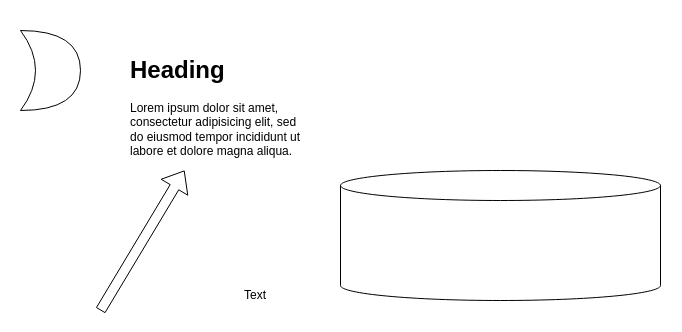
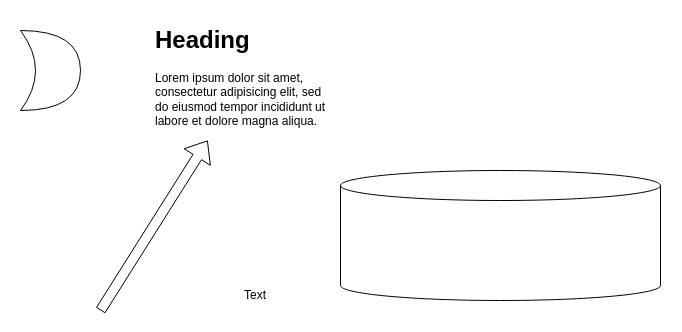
node "HeadingLorem ipsum dolor sit amet, consectetur adipisicing elit, sed do eiusmod tempor incididunt ut labore et dolore magna aliqua.": moved (221, 111) -> (246, 81)
